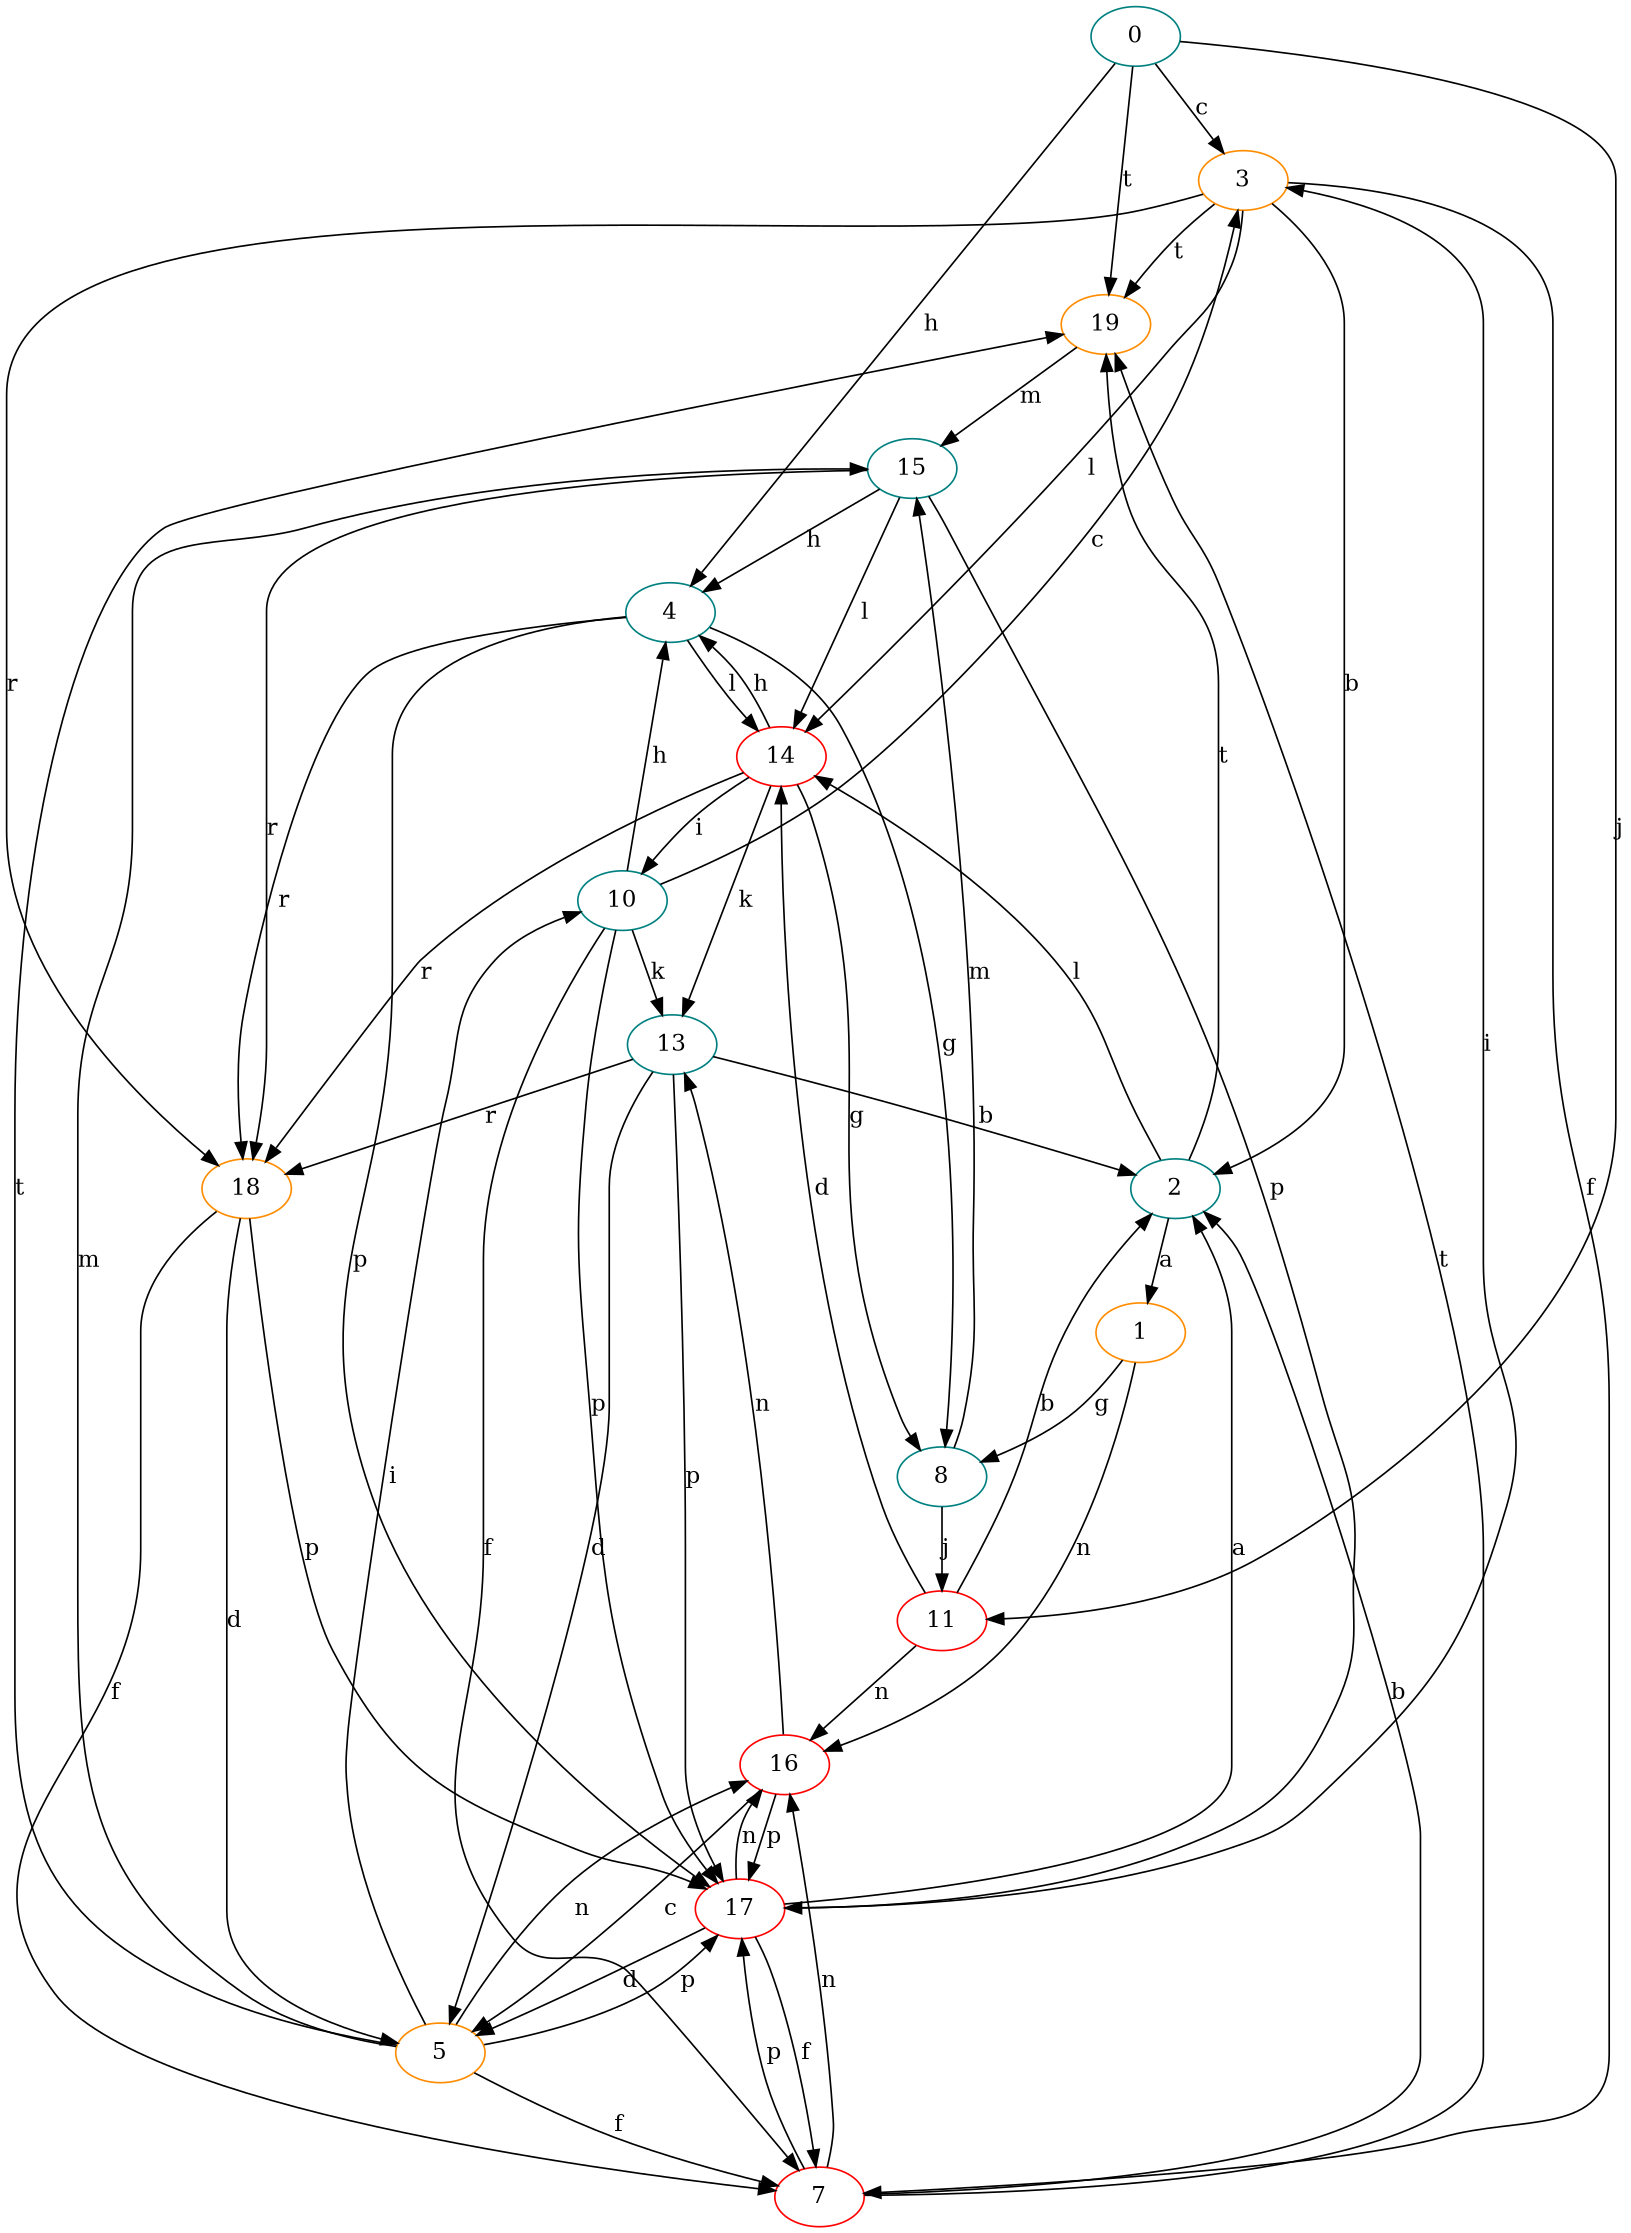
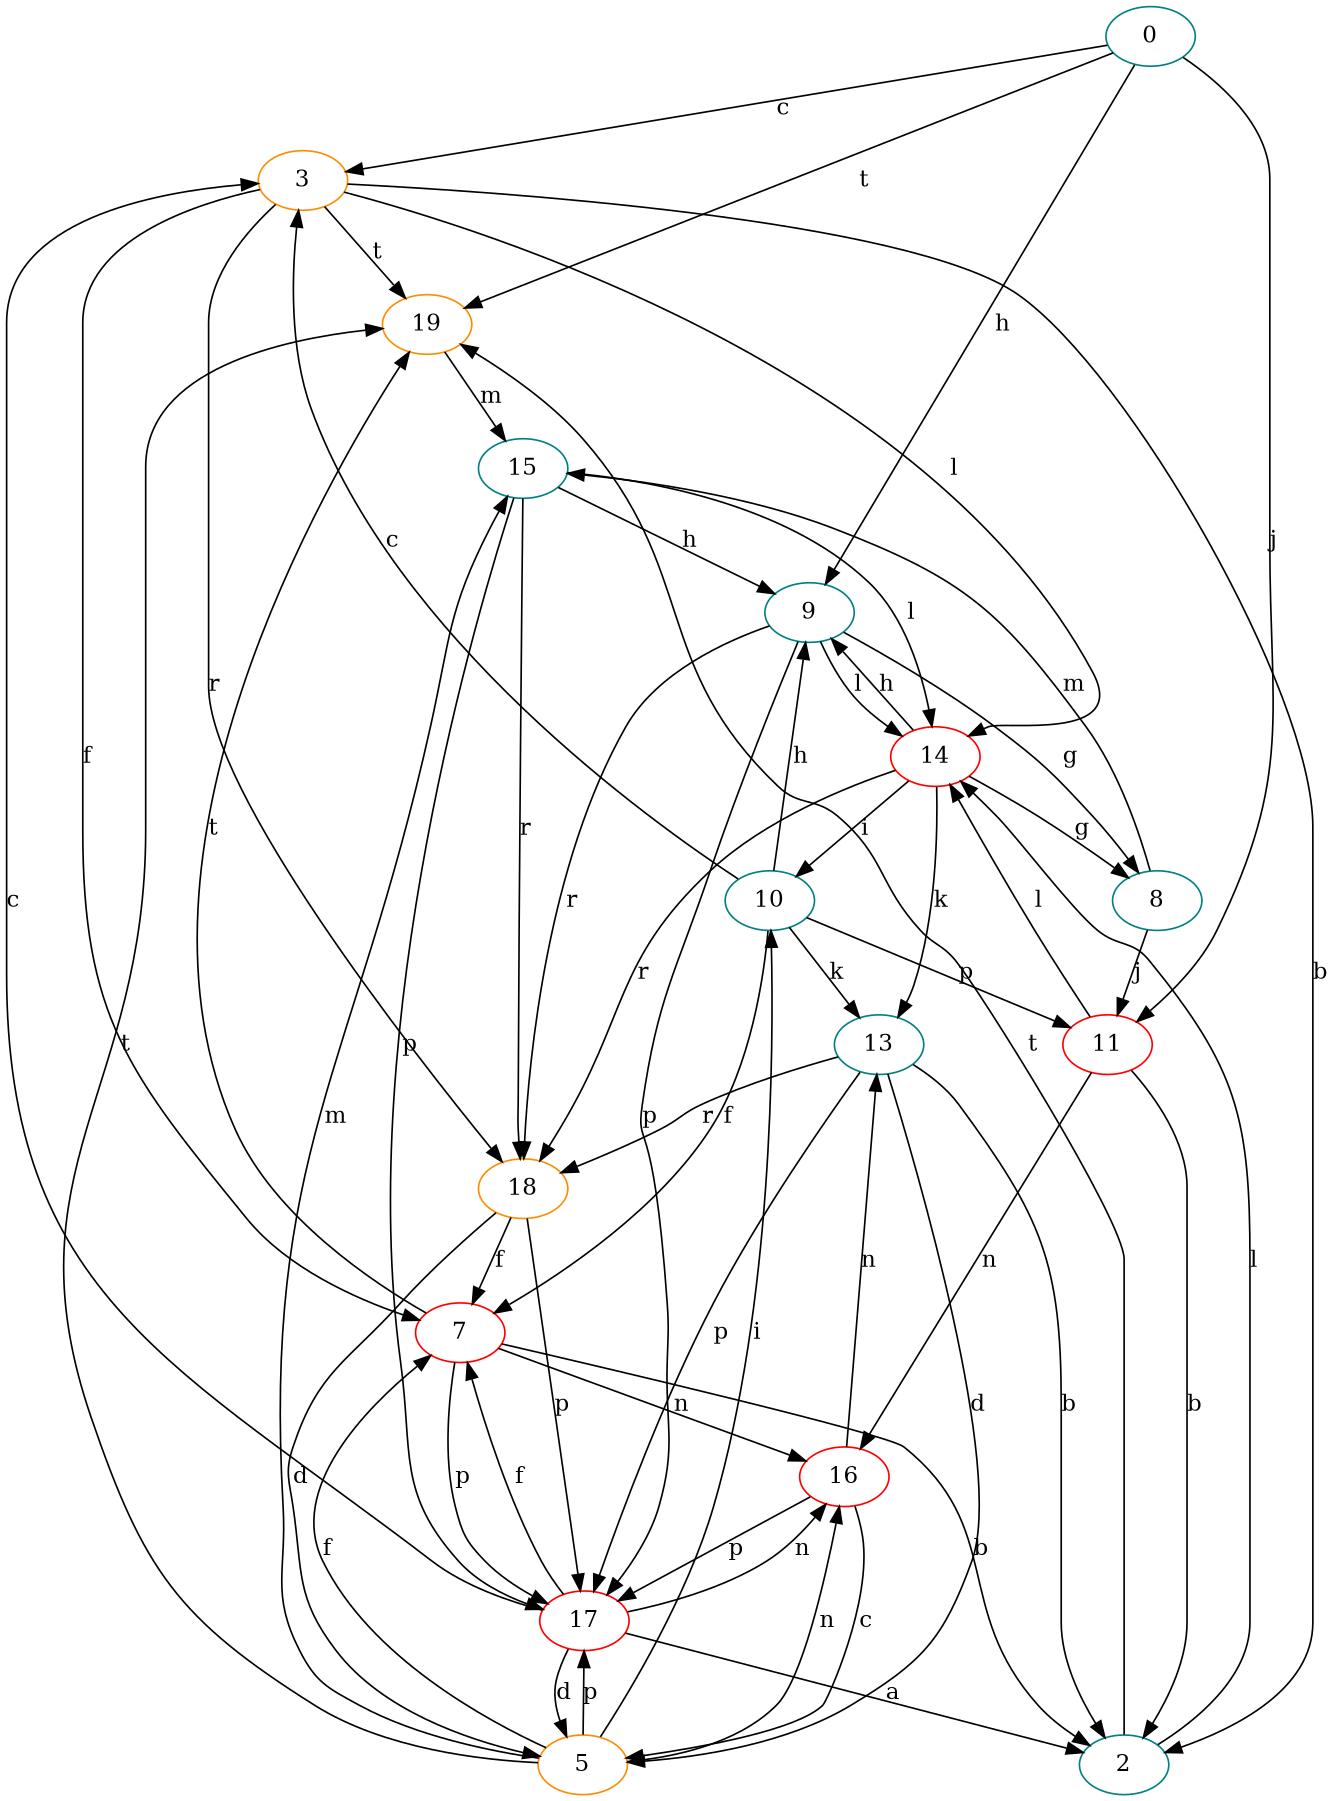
node "4": label "4" -> "9"
edge "17" -> "3": label "i" -> "c"
edge "11" -> "14": label "d" -> "l"
node "1": removed
edge "10" -> "17": now "10" -> "11"
